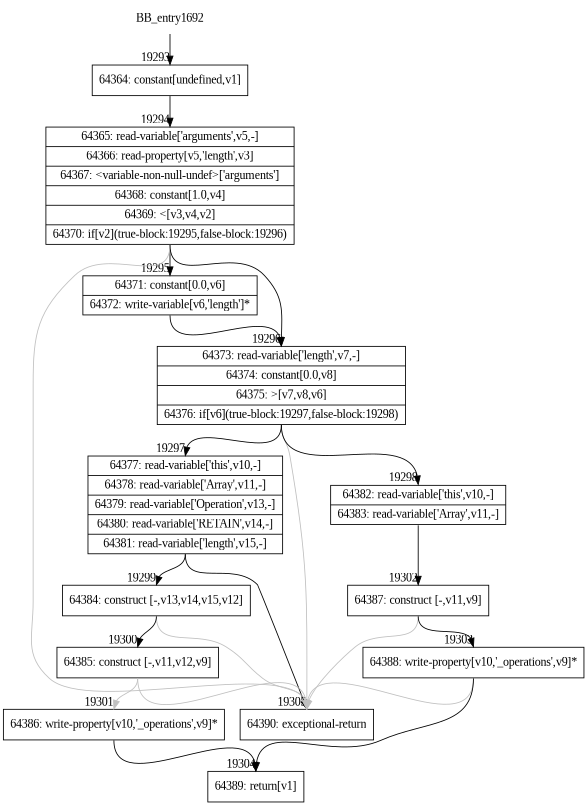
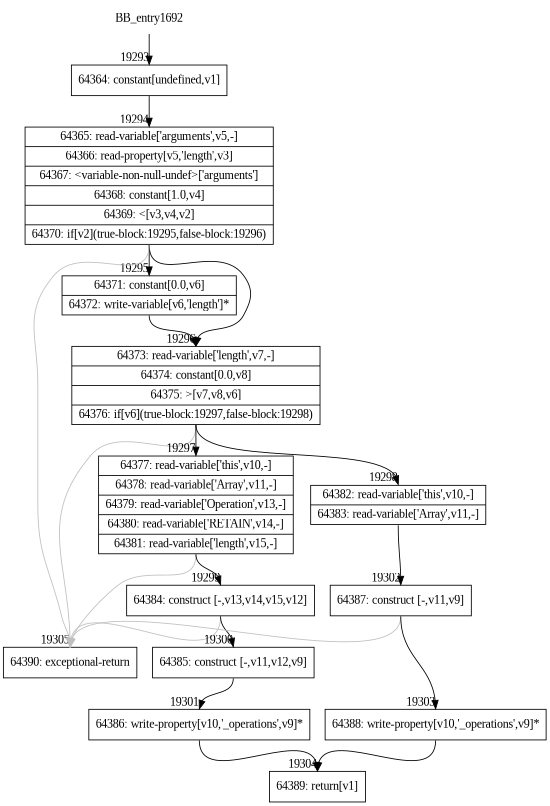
edge "64377: read-variable['this',v10,-]" -> "64390: exceptional-return": color black -> gray
edge "64385: construct [-,v11,v12,v9]" -> "64386: write-property[v10,'_operations',v9]*": color gray -> black
edge "64385: construct [-,v11,v12,v9]" -> "64390: exceptional-return": removed
edge "64388: write-property[v10,'_operations',v9]*" -> "64390: exceptional-return": removed
